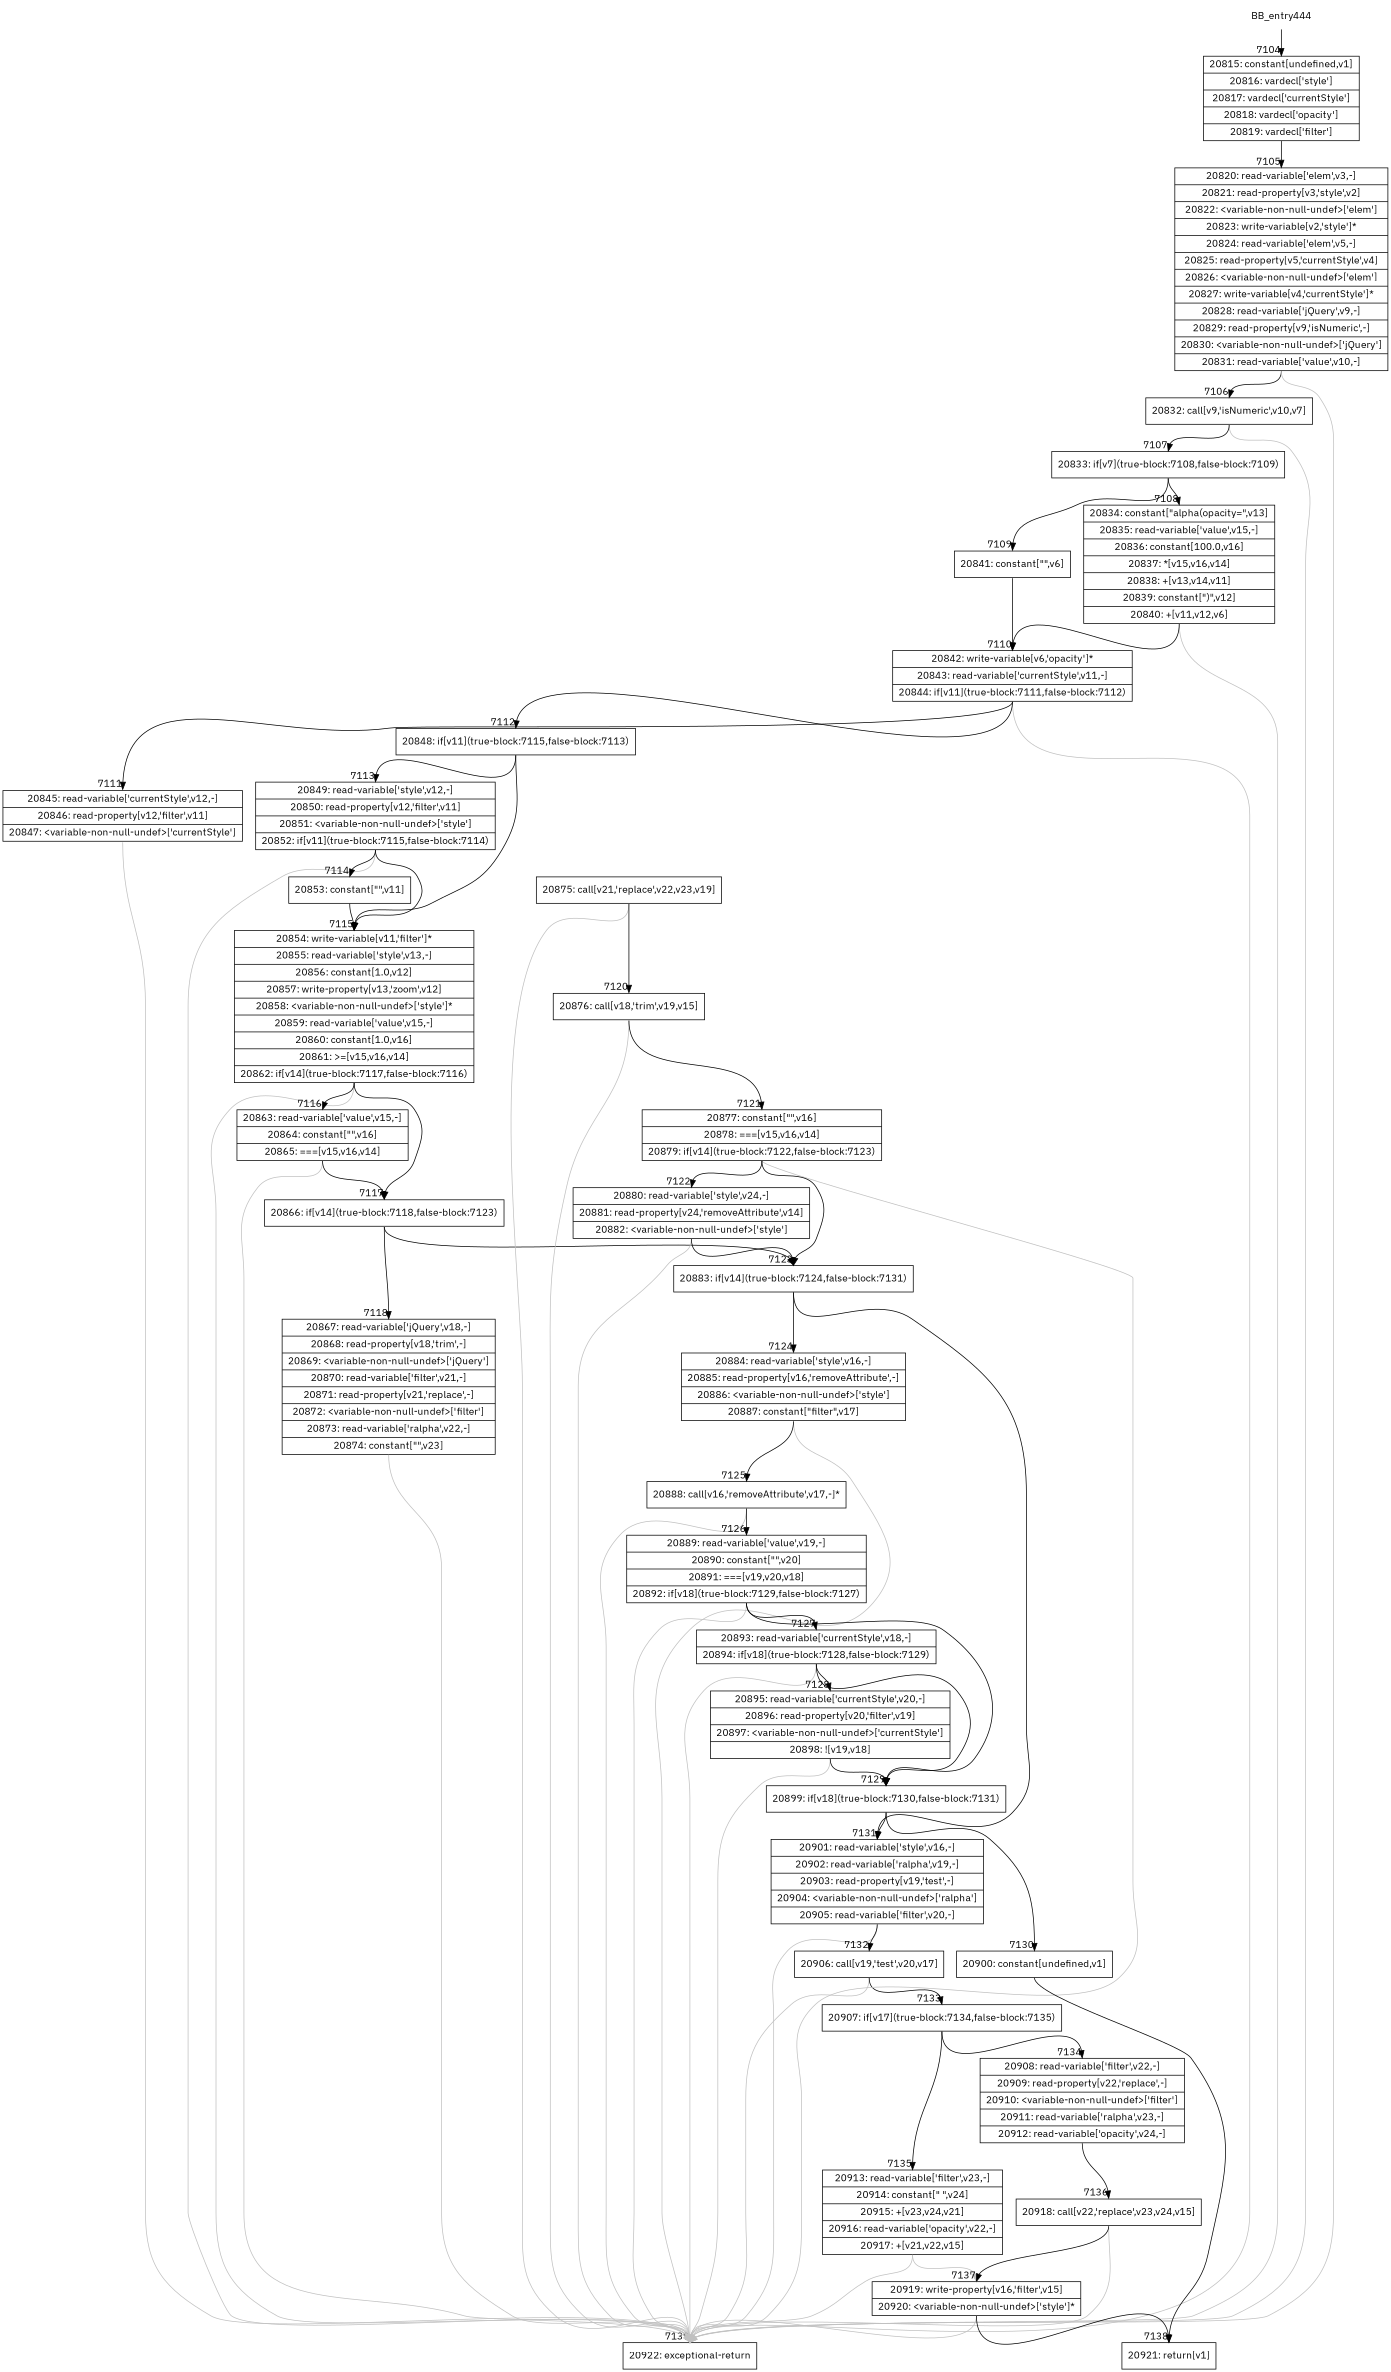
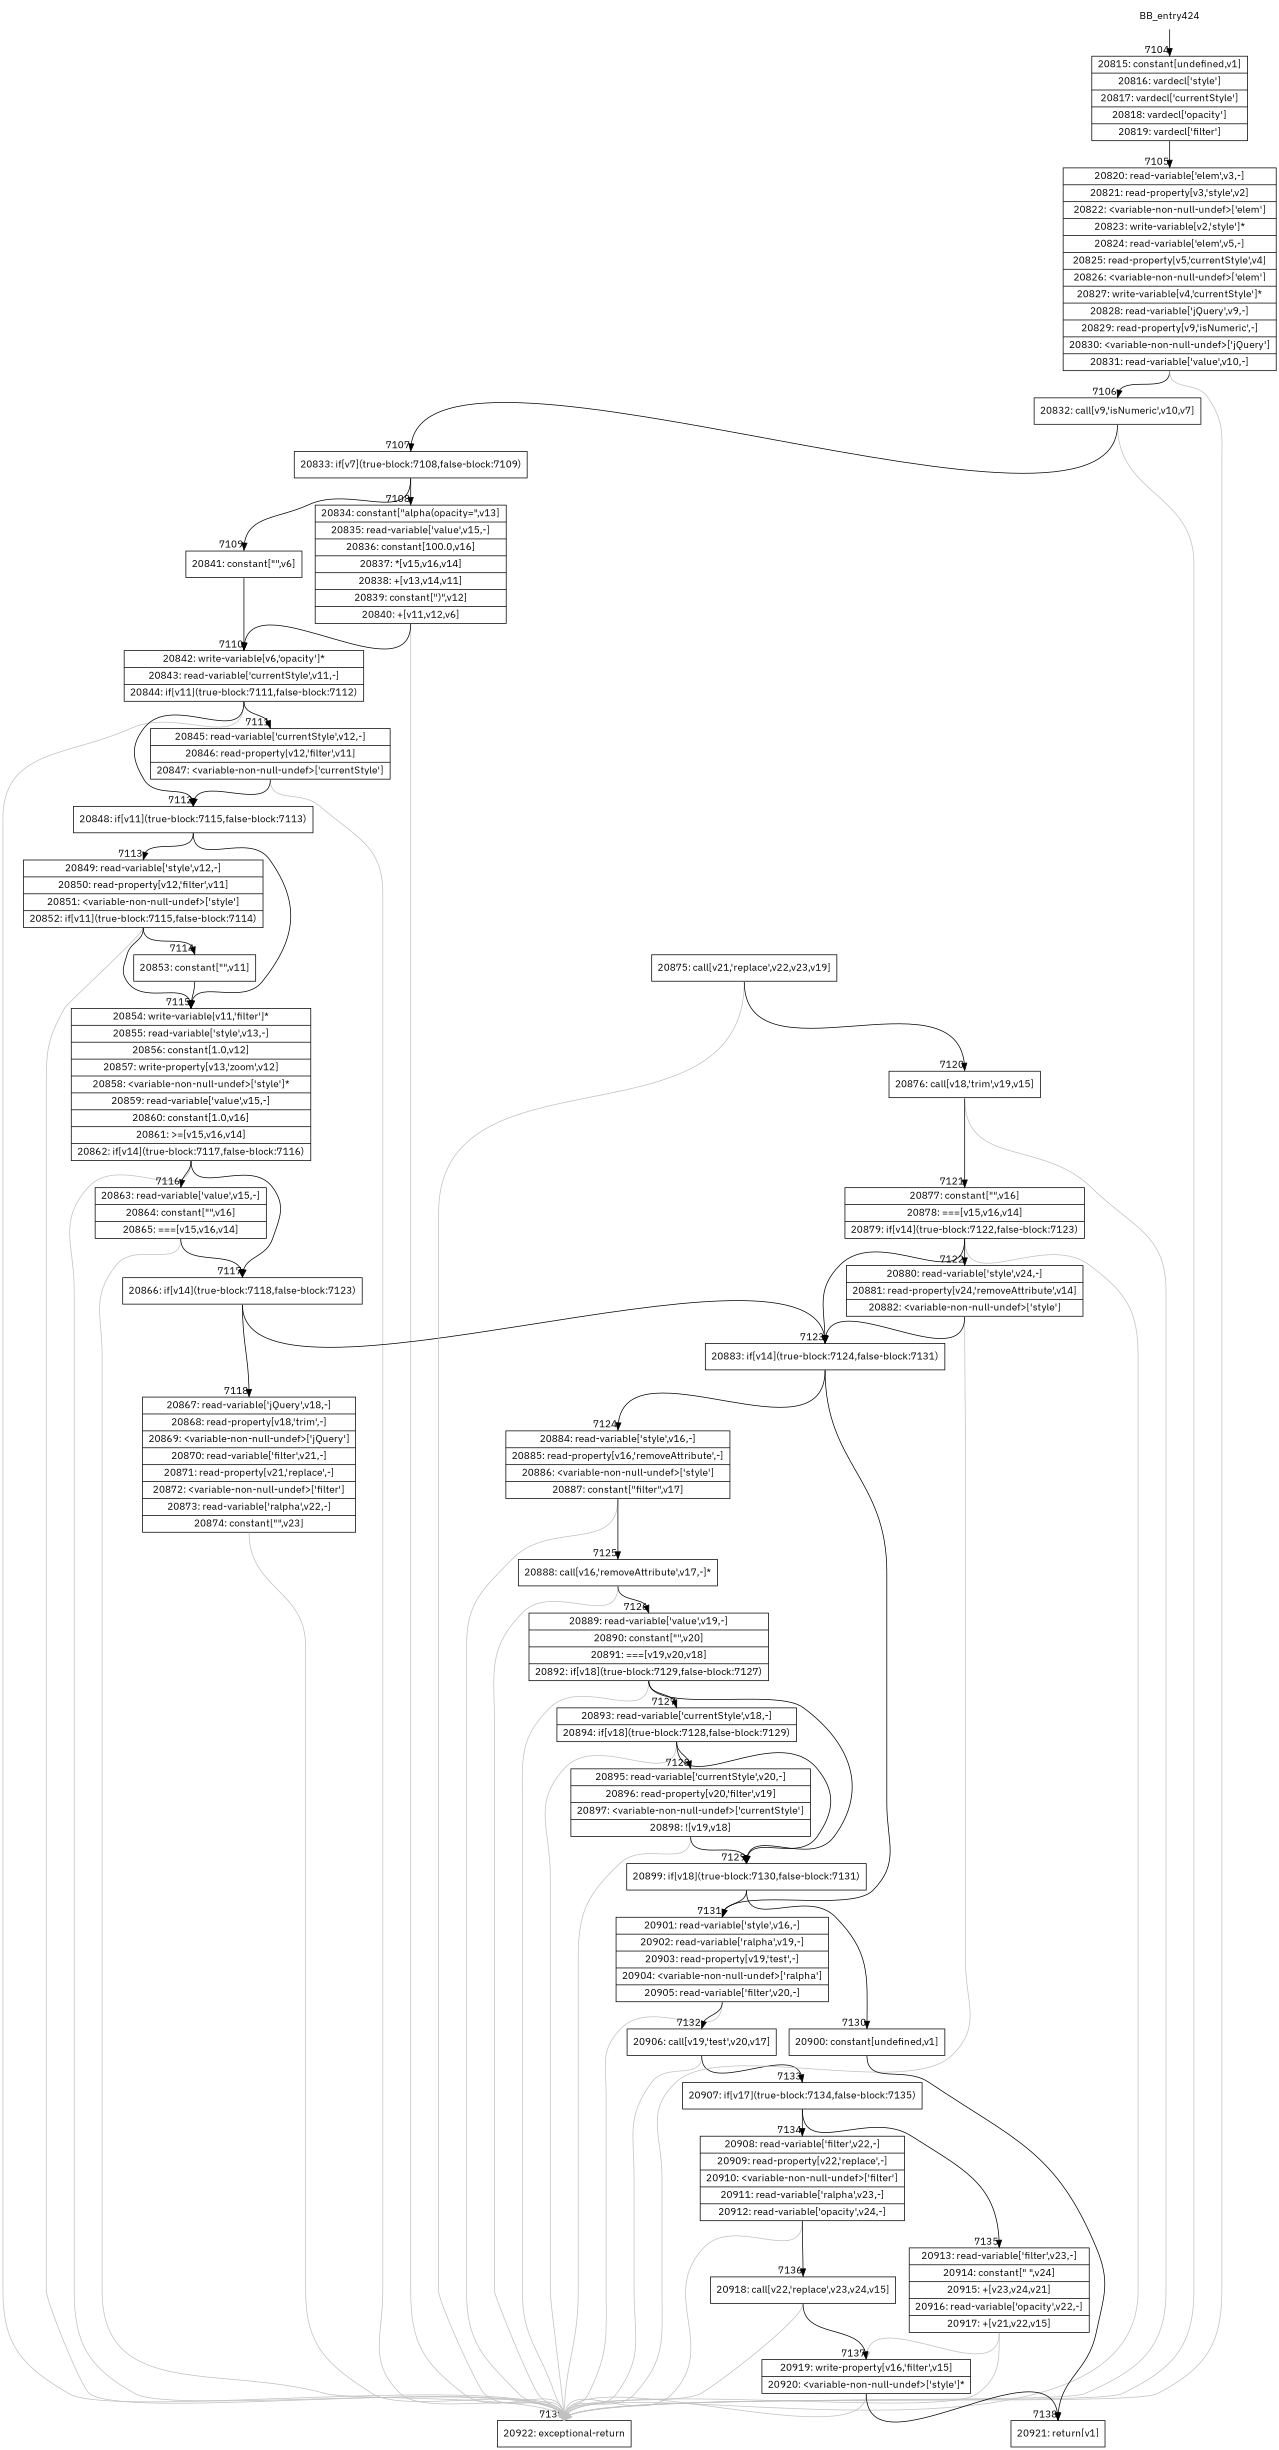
node "BB_entry444": label "BB_entry444" -> "BB_entry424"
edge "20845: read-variable['currentStyle',v12,-]" -> "20848: if[v11](true-block:7115,false-block:7113)": added
edge "20908: read-variable['filter',v22,-]" -> "20922: exceptional-return": added
